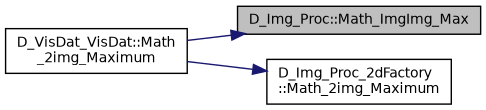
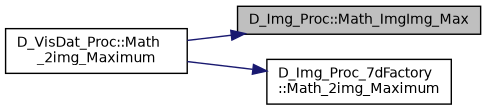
node "D_VisDat_VisDat::Math _2img_Maximum": label "D_VisDat_VisDat::Math _2img_Maximum" -> "D_VisDat_Proc::Math _2img_Maximum"
node "D_Img_Proc_2dFactory ::Math_2img_Maximum": label "D_Img_Proc_2dFactory ::Math_2img_Maximum" -> "D_Img_Proc_7dFactory ::Math_2img_Maximum"
